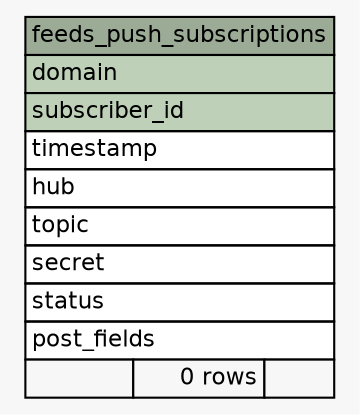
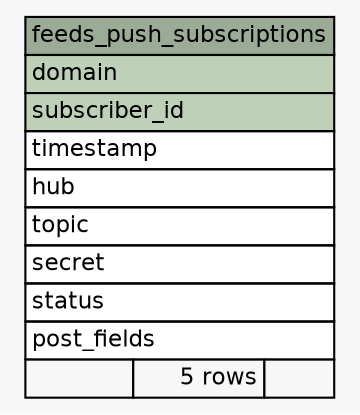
node "feeds_push_subscriptions": text "0 rows" -> "5 rows"
